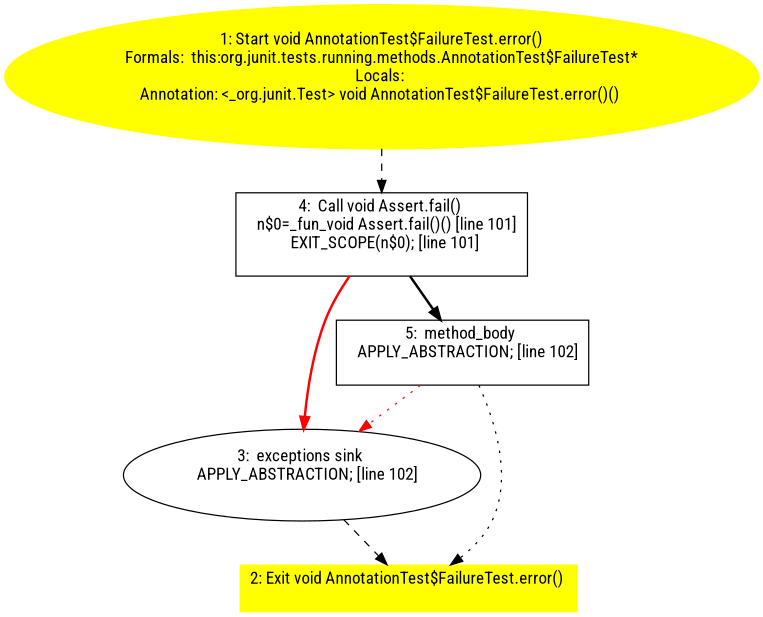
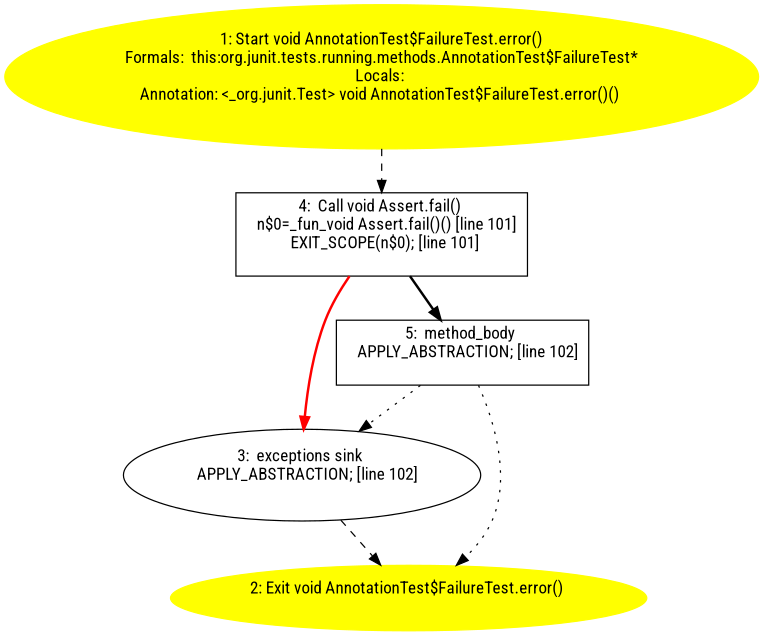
edge "5:  method_body APPLY_ABSTRACTION; [line 102]" -> "3:  exceptions sink APPLY_ABSTRACTION; [line 102]": color red -> black
node "2: Exit void AnnotationTest$FailureTest.error()": shape box -> ellipse
